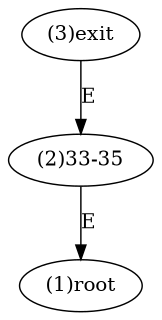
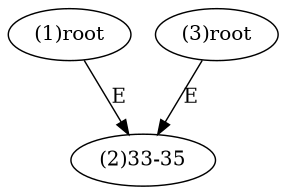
node "(3)exit": label "(3)exit" -> "(3)root"
edge "(2)33-35" -> "(1)root": reversed
